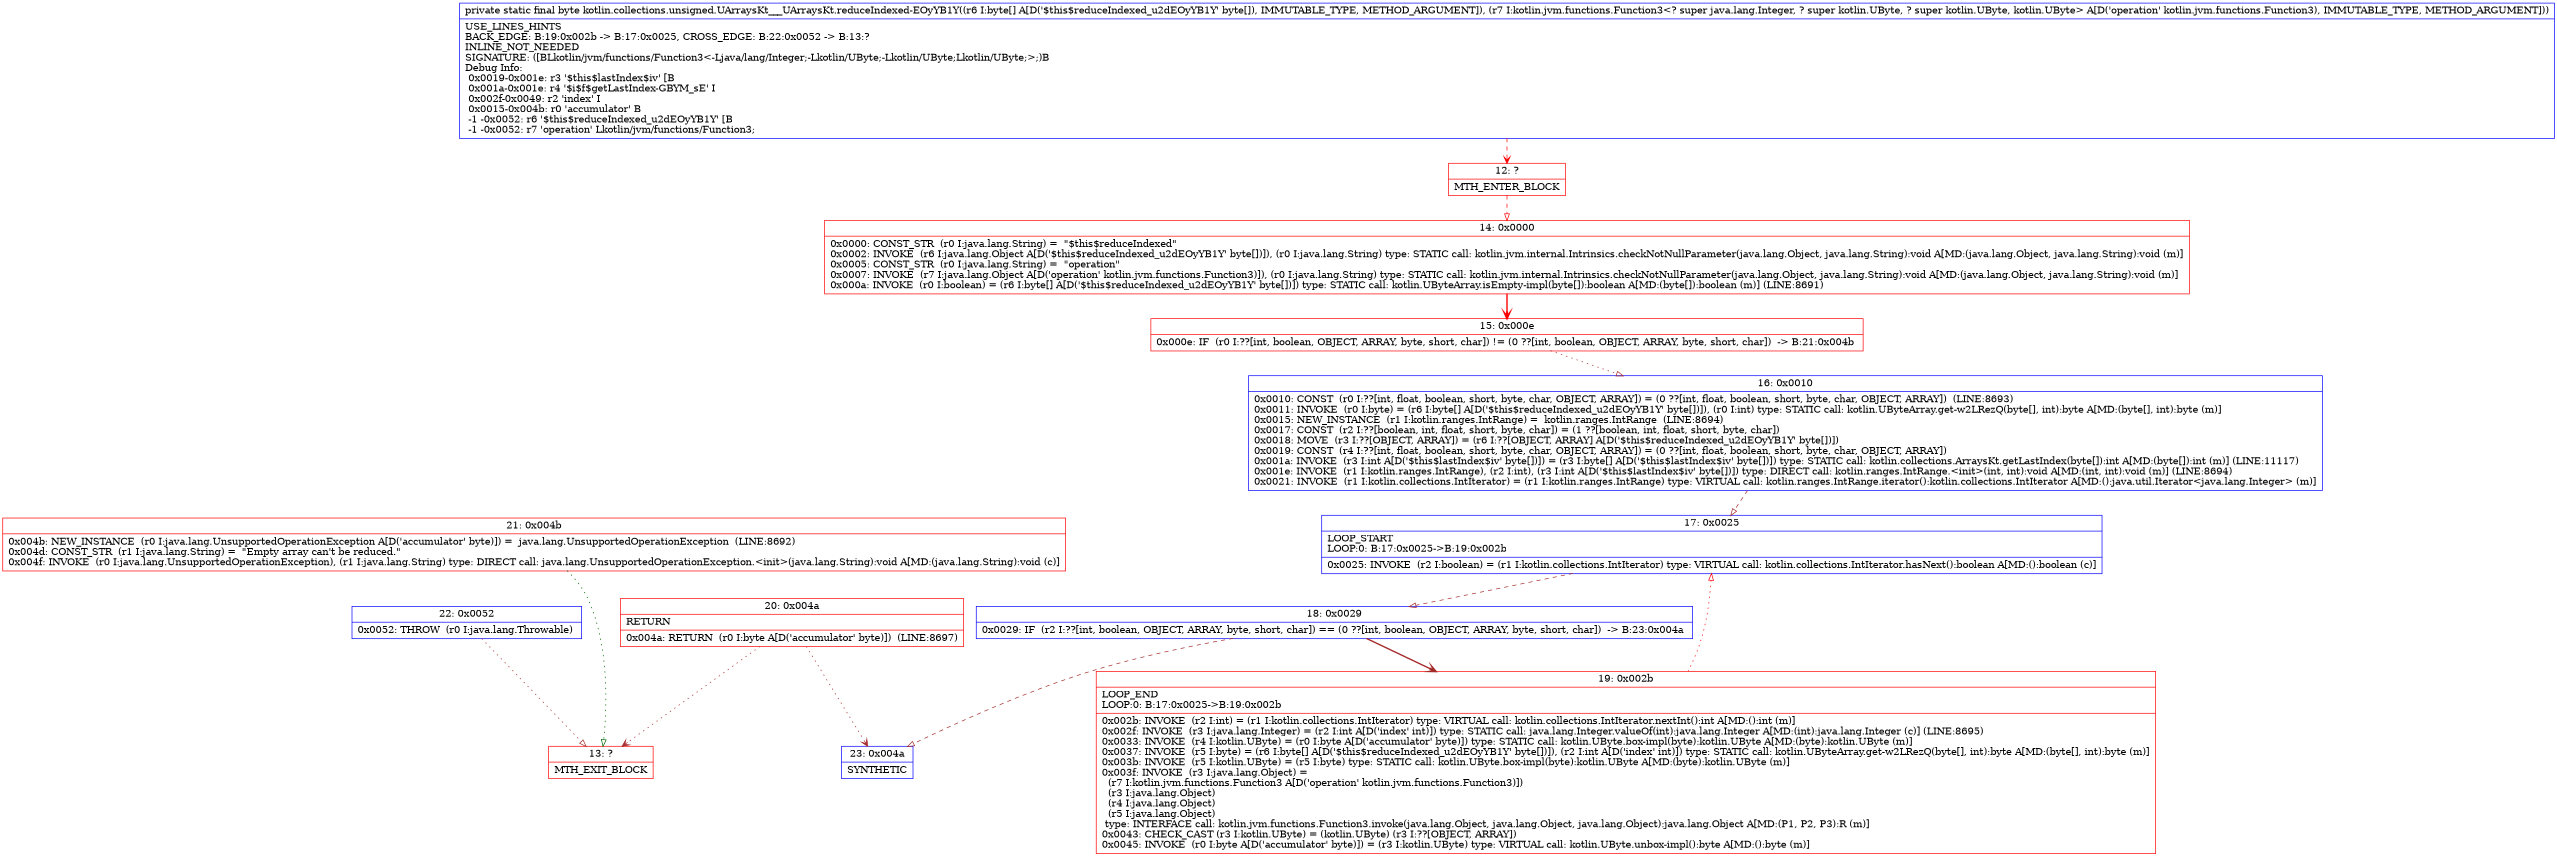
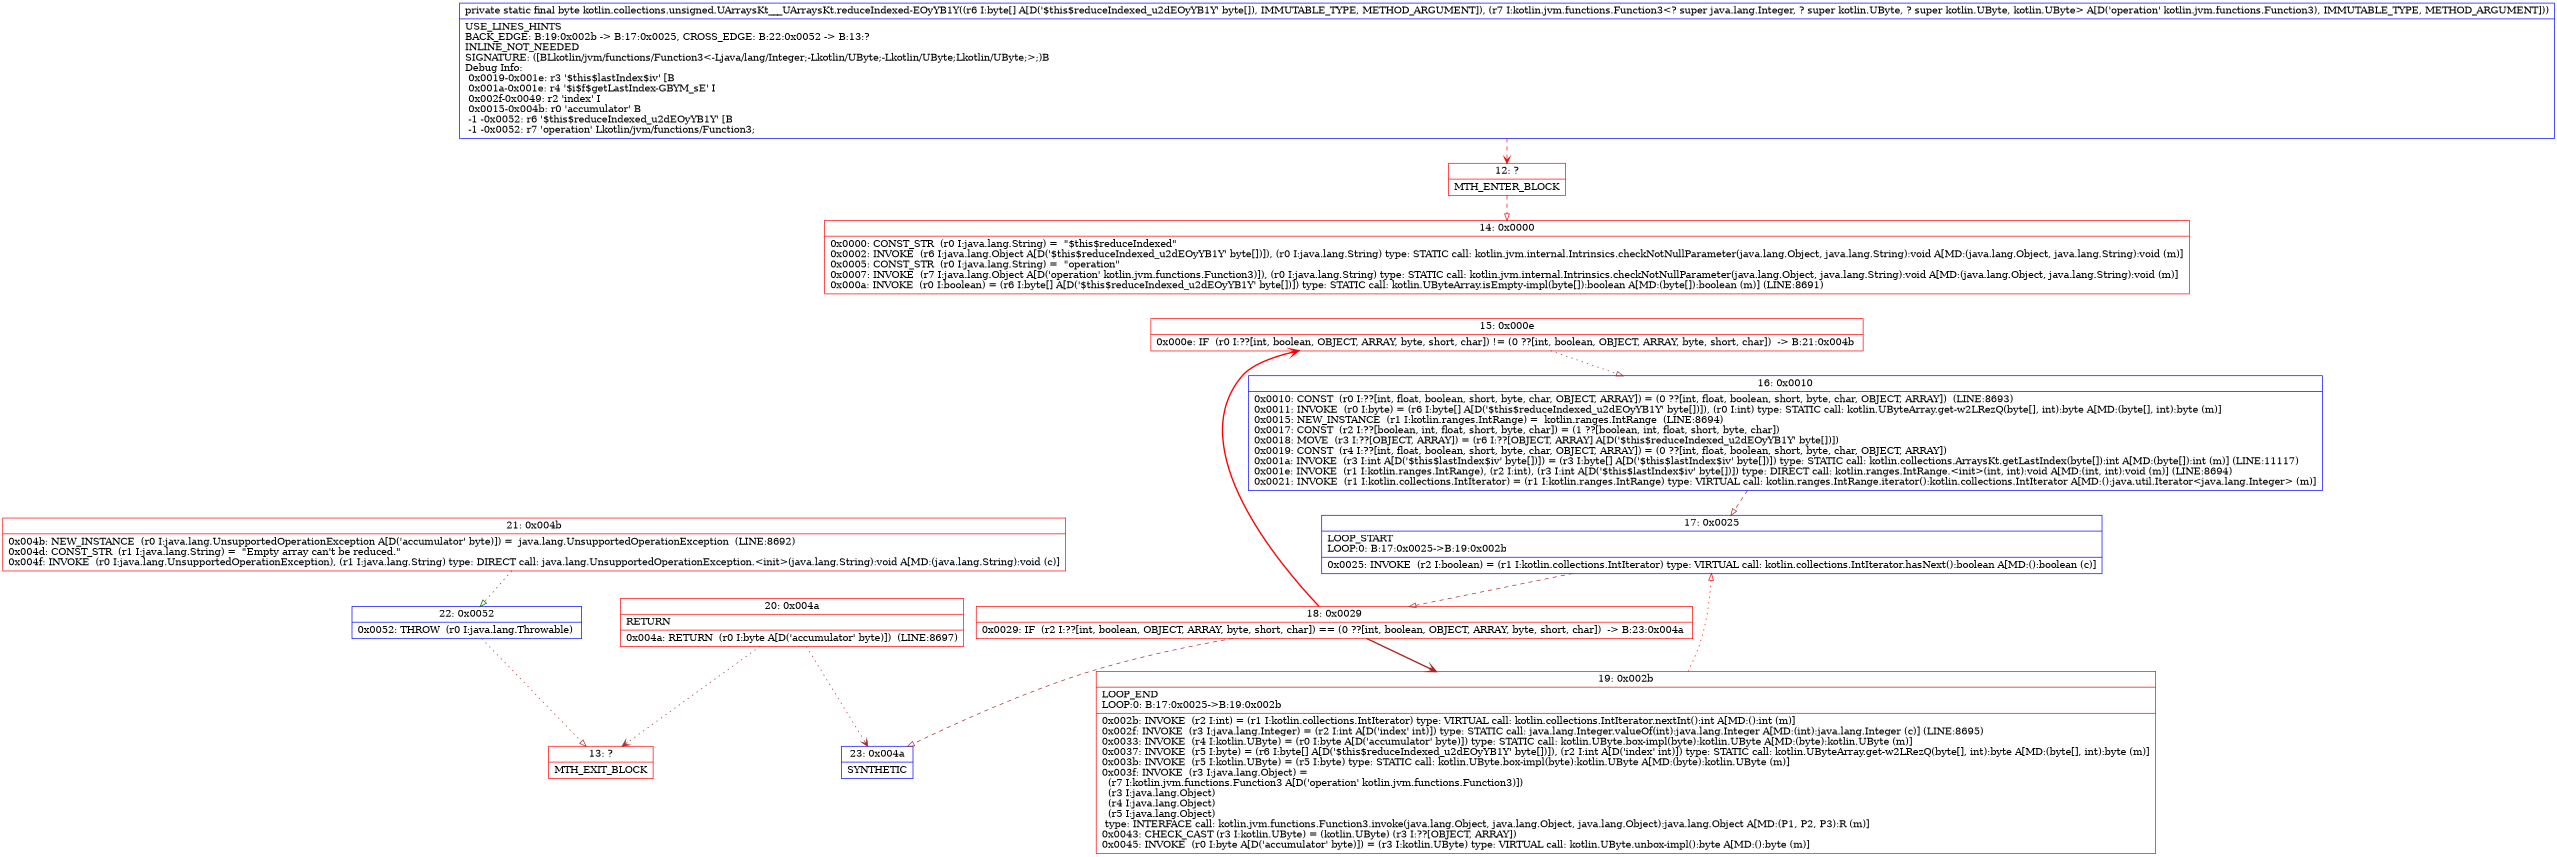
edge "14: 0x0000" -> "15: 0x000e": now "18: 0x0029" -> "15: 0x000e"
node "18: 0x0029": color blue -> red
edge "21: 0x004b" -> "13: ?": now "21: 0x004b" -> "22: 0x0052"
